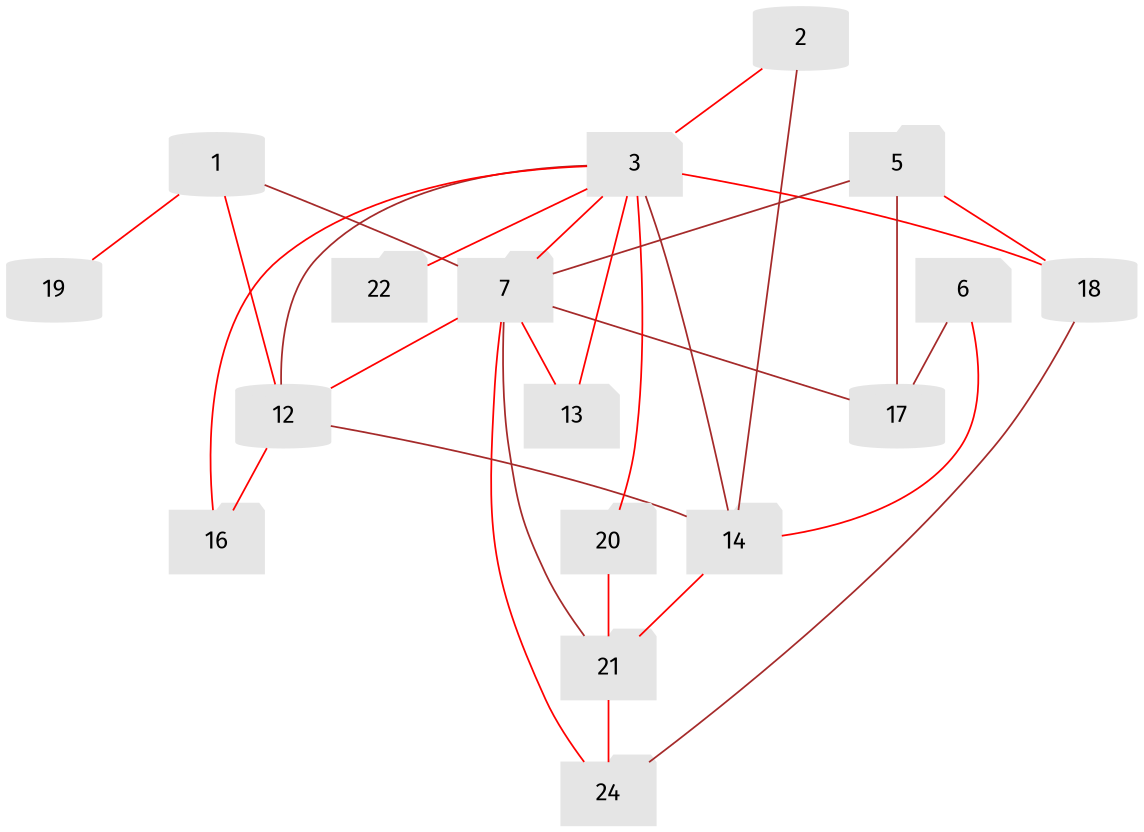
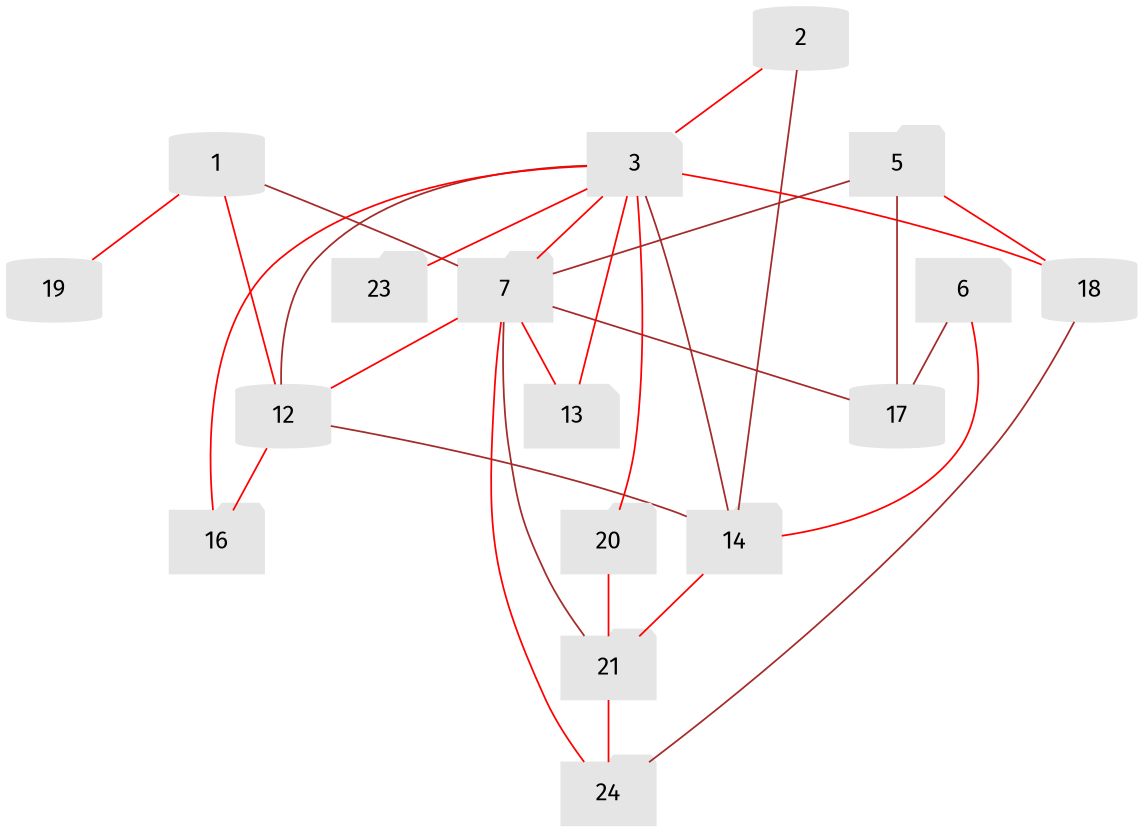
node "22": label "22" -> "23"
